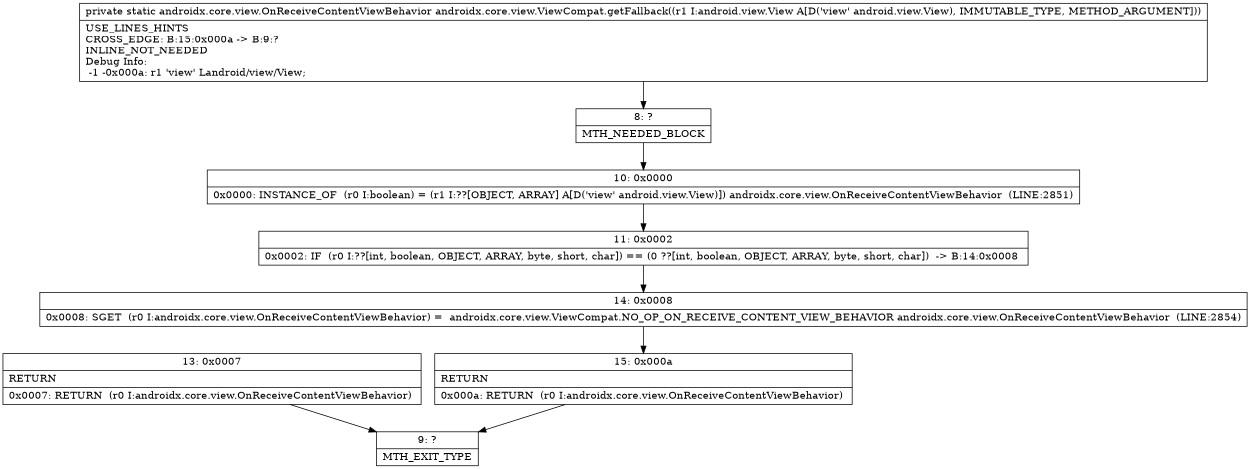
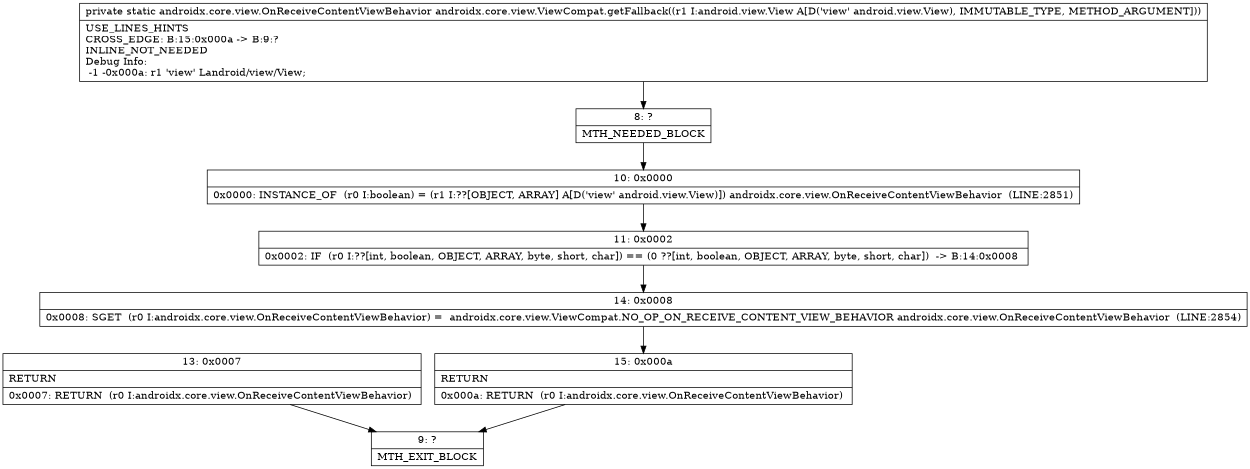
node "9: ?": text "MTH_EXIT_TYPE" -> "MTH_EXIT_BLOCK"
